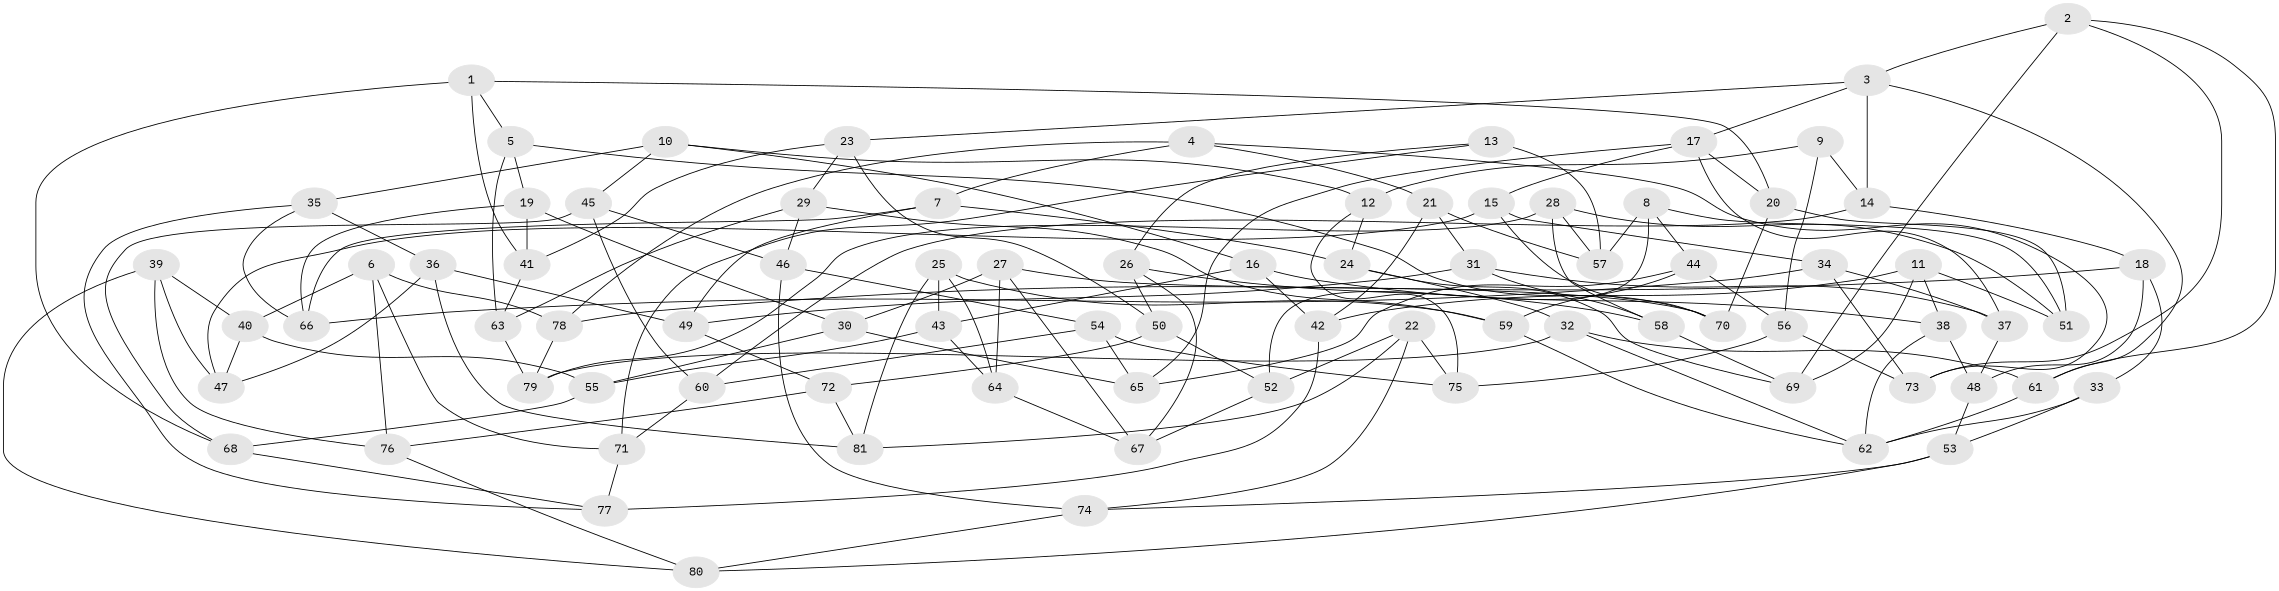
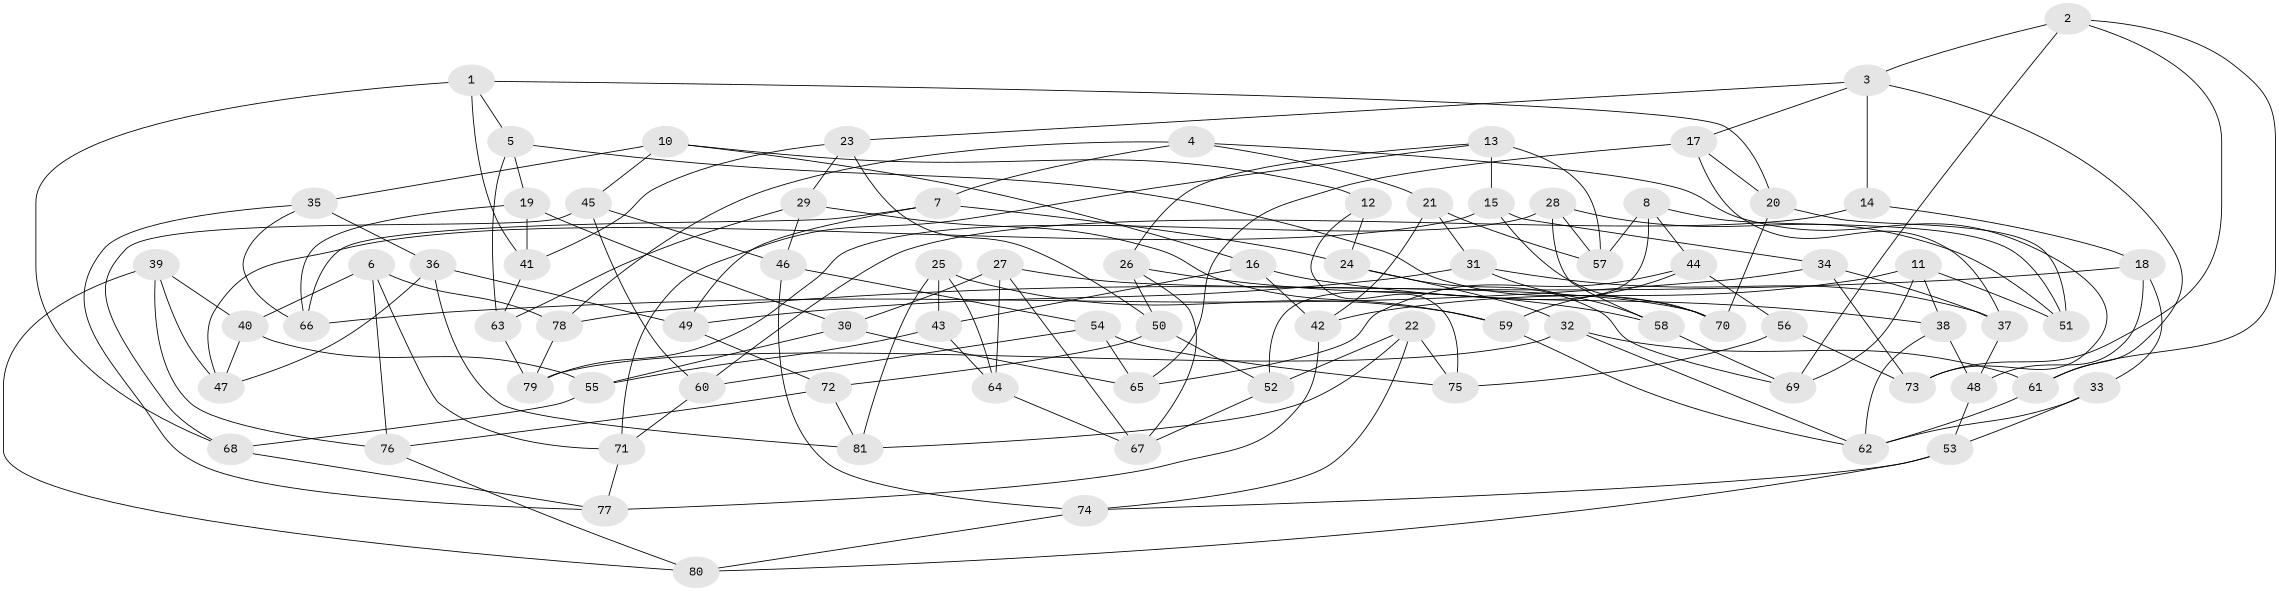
node "9": removed
edge "17" -- "15": now "13" -- "15"
